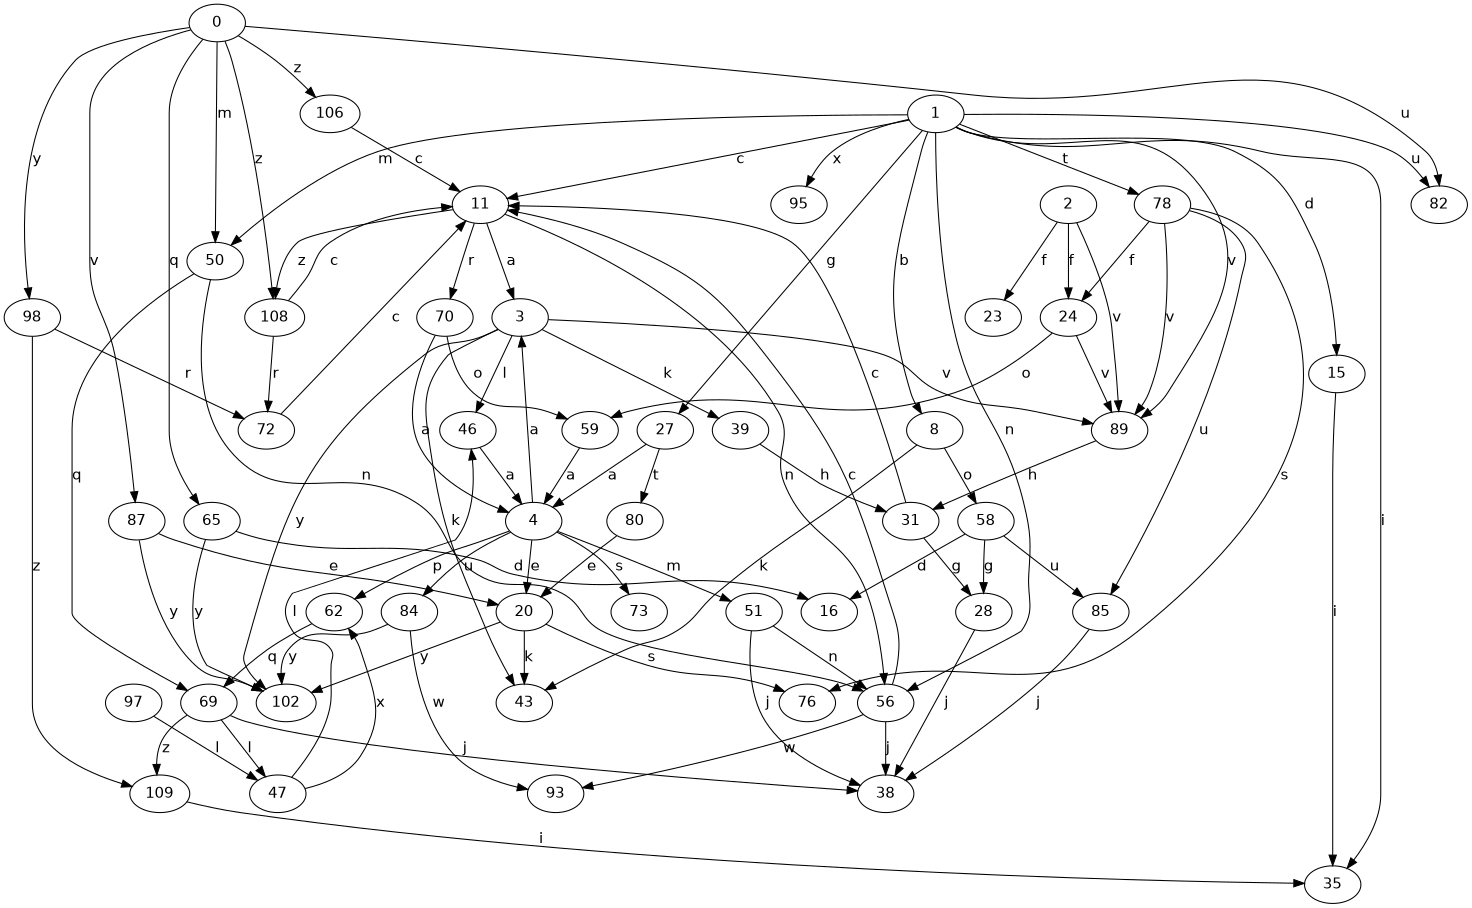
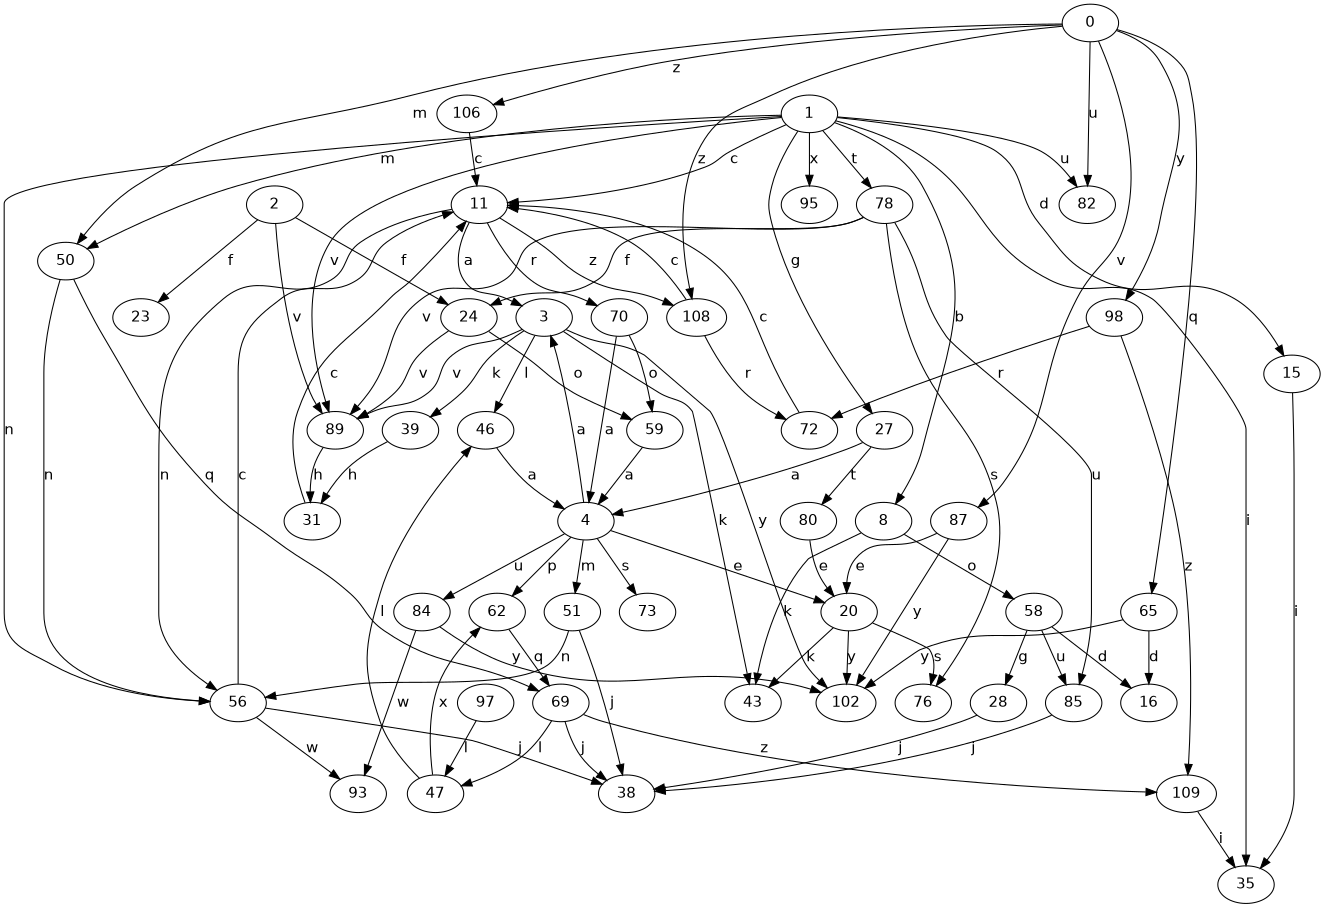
edge "31" -> "28": removed, label "g"
